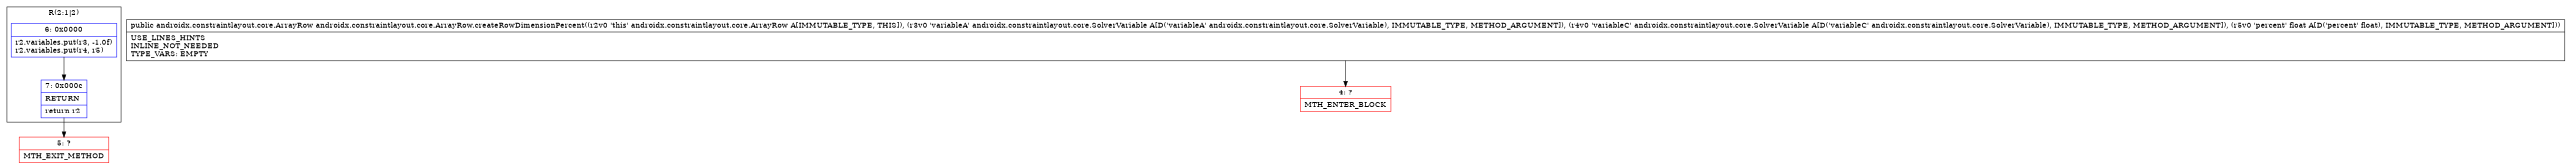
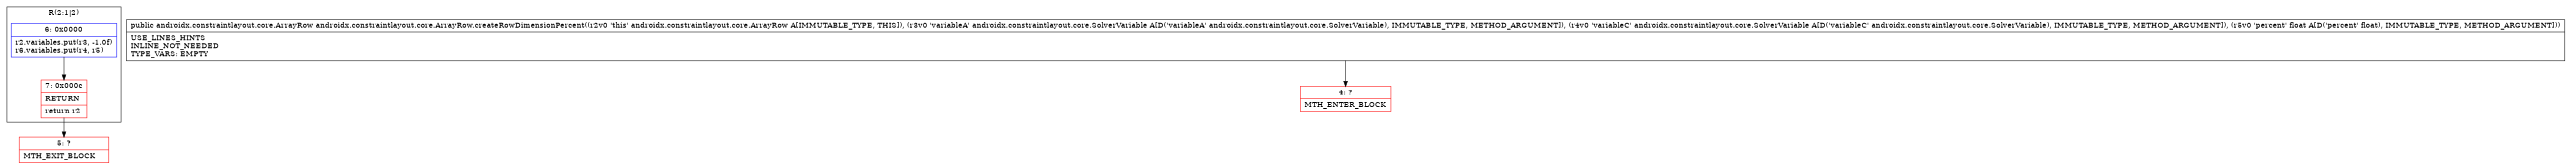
node "6: 0x0000": text "r2.variables.put(r4, r5)" -> "r6.variables.put(r4, r5)"
node "7: 0x000c": color blue -> red
node "5: ?": text "MTH_EXIT_METHOD" -> "MTH_EXIT_BLOCK"
